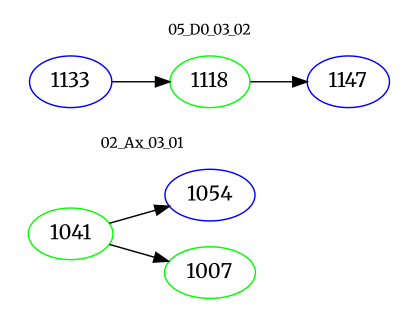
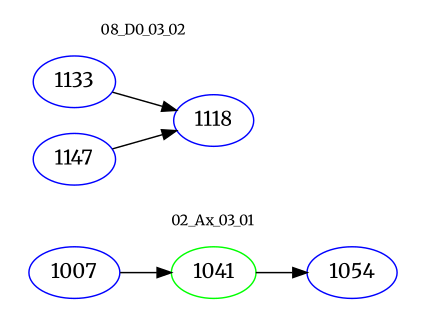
cluster "05_D0_03_02": label "05_D0_03_02" -> "08_D0_03_02"
node "1118": color green -> blue
edge "1118" -> "1147": reversed
edge "1041" -> "1007": reversed
node "1007": color green -> blue
